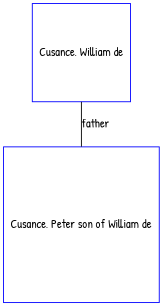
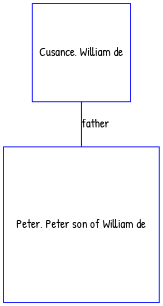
node "Cusance, Peter son of William de": label "Cusance, Peter son of William de" -> "Peter, Peter son of William de"
